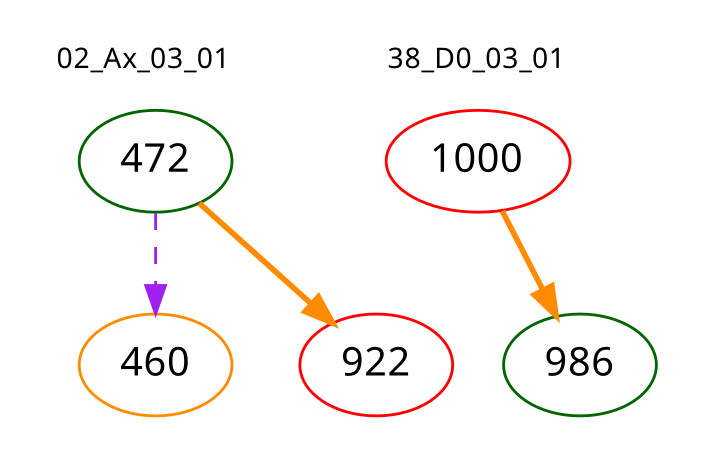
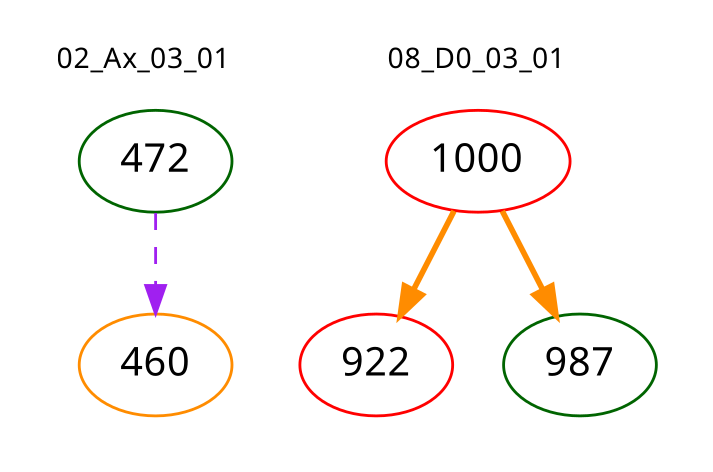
cluster "38_D0_03_01": label "38_D0_03_01" -> "08_D0_03_01"
edge "472" -> "922": now "1000" -> "922"
node "986": label "986" -> "987"
